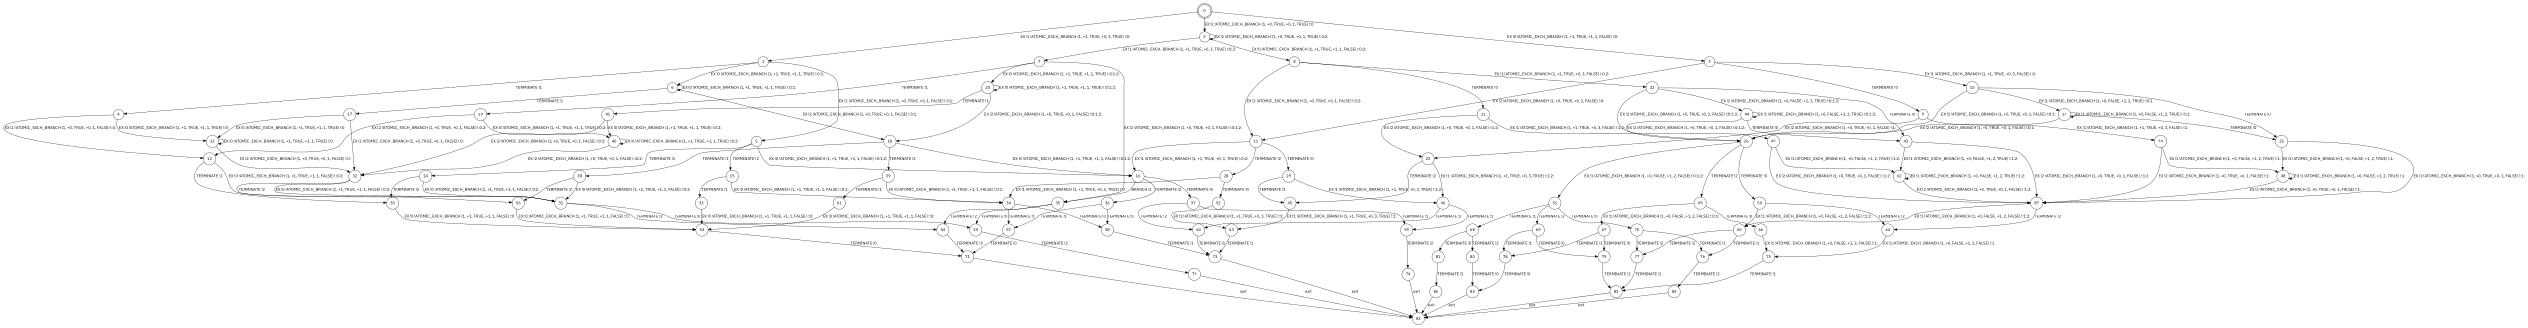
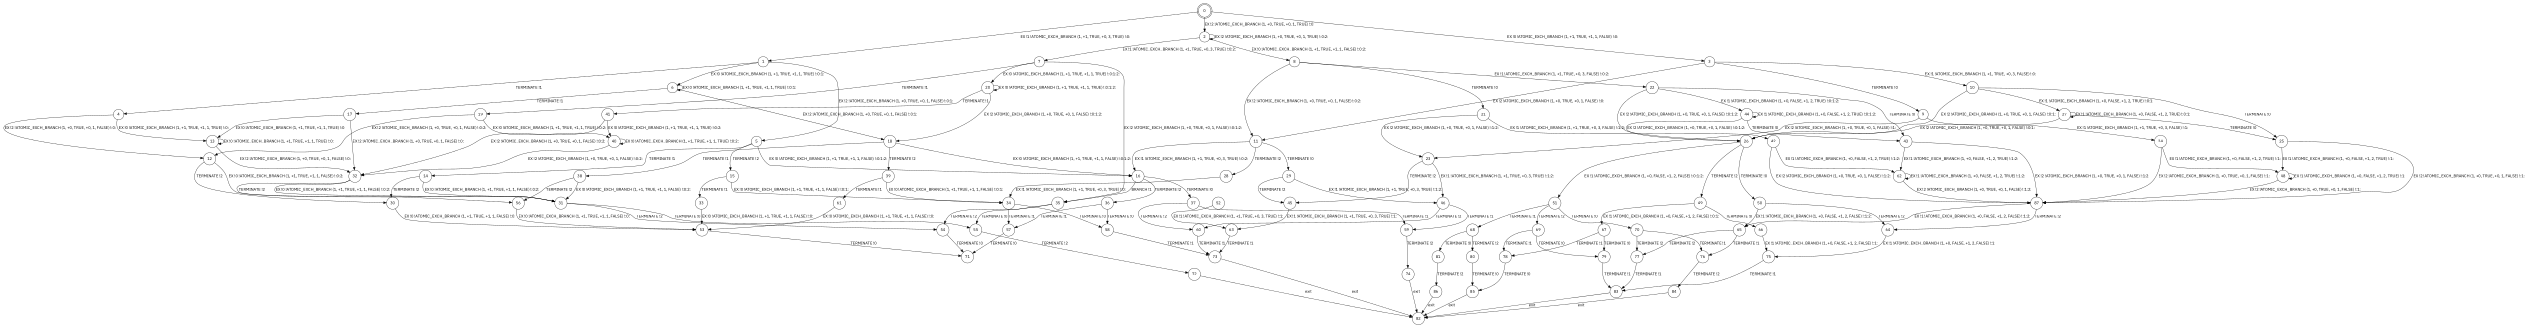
edge "28" -> "52": removed, label "TERMINATE !0"
edge "71" -> "82": removed, label "exit"
